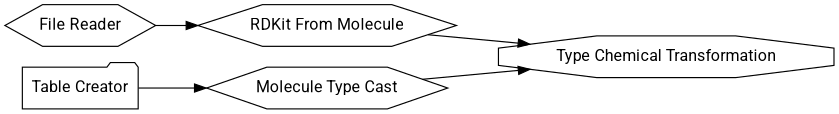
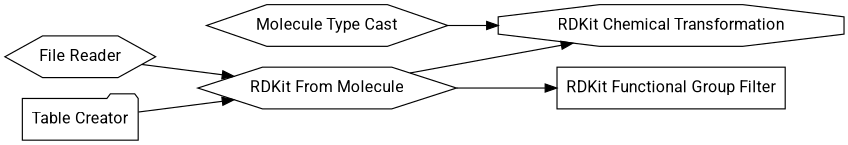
node "Type Chemical Transformation": label "Type Chemical Transformation" -> "RDKit Chemical Transformation"
edge "Table Creator" -> "Molecule Type Cast": now "Table Creator" -> "RDKit From Molecule"
node "RDKit Functional Group Filter": added
